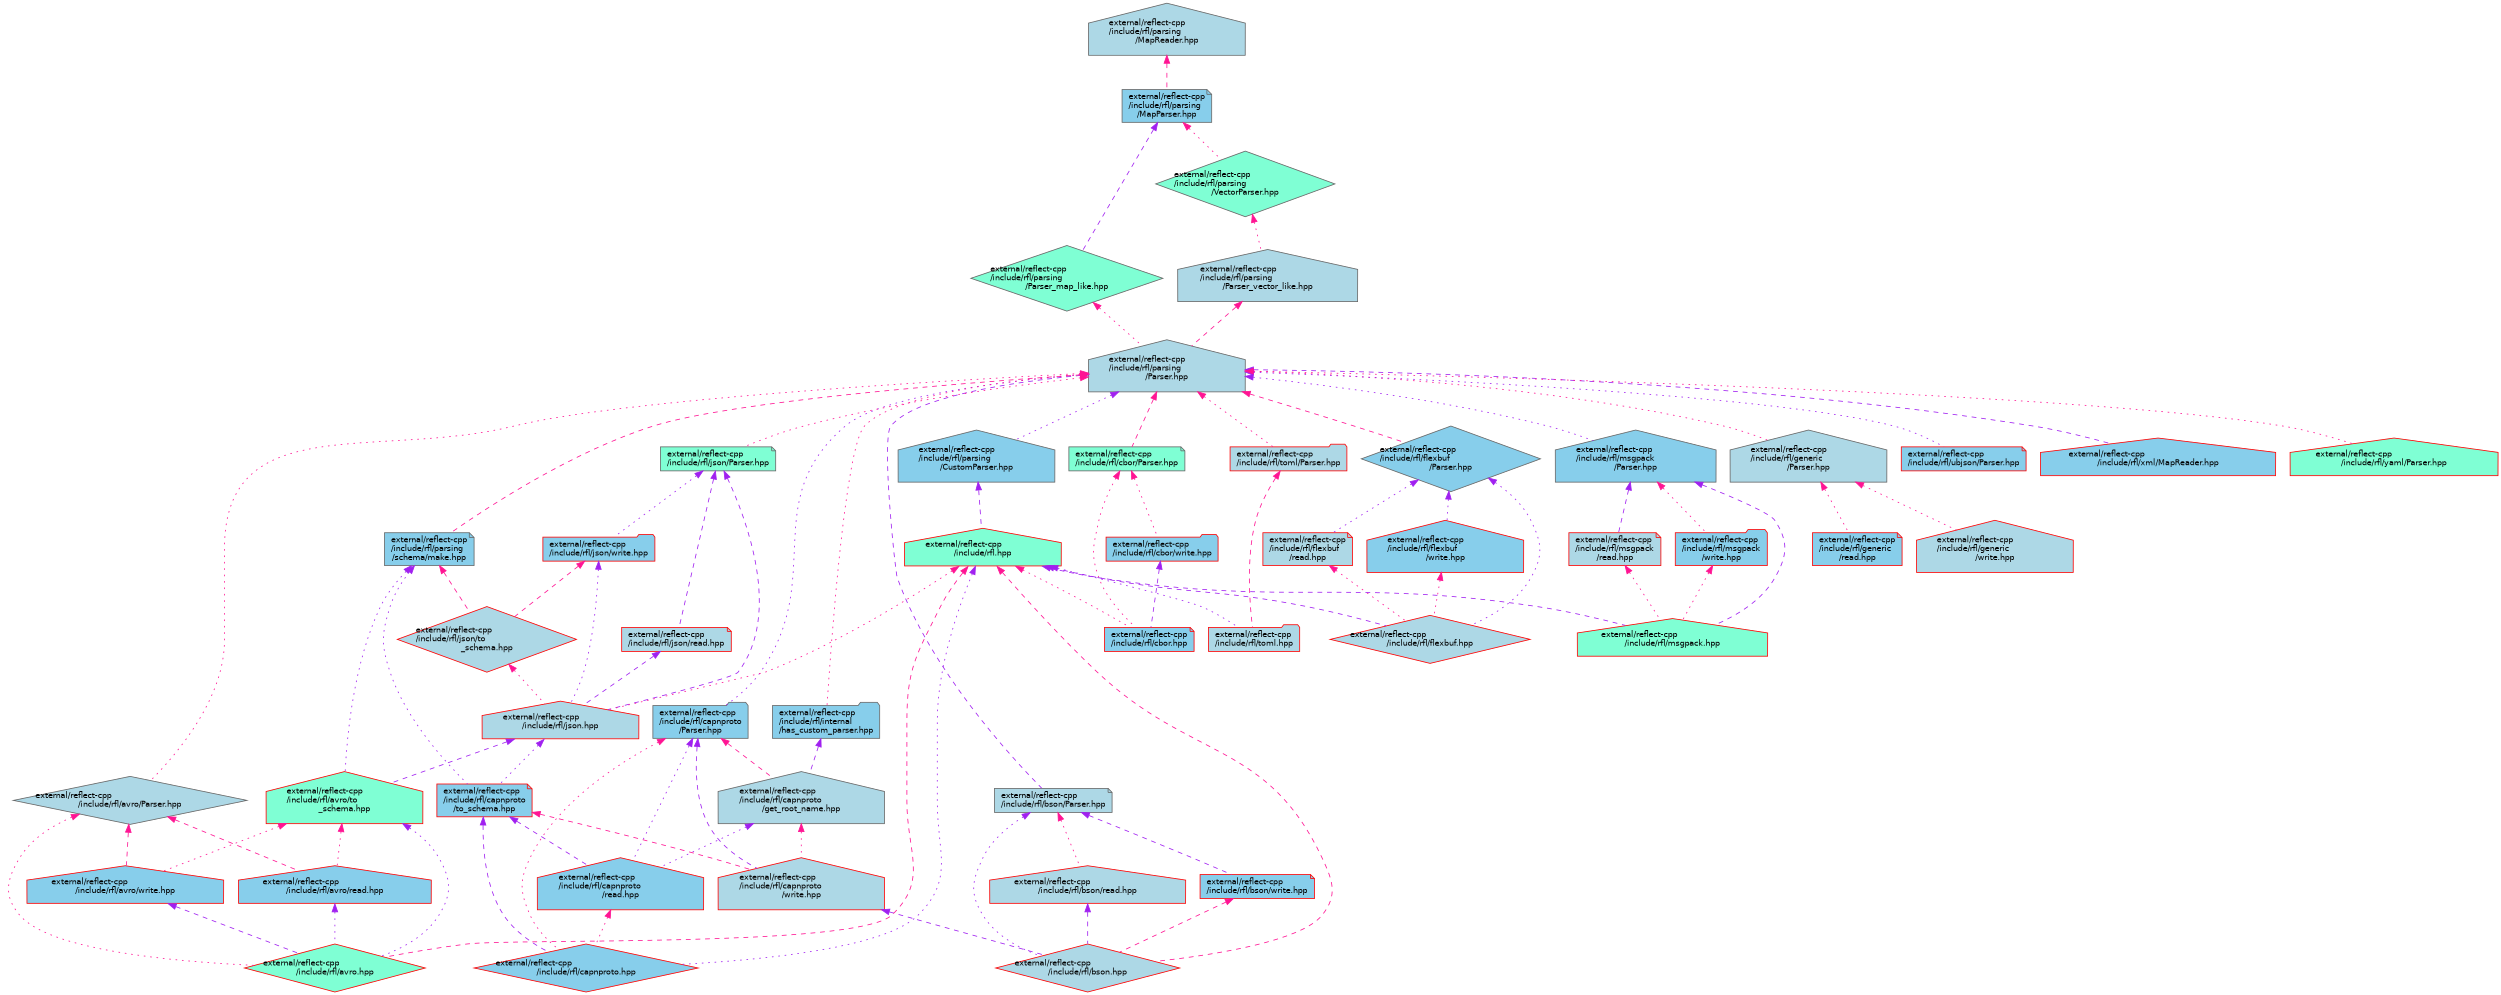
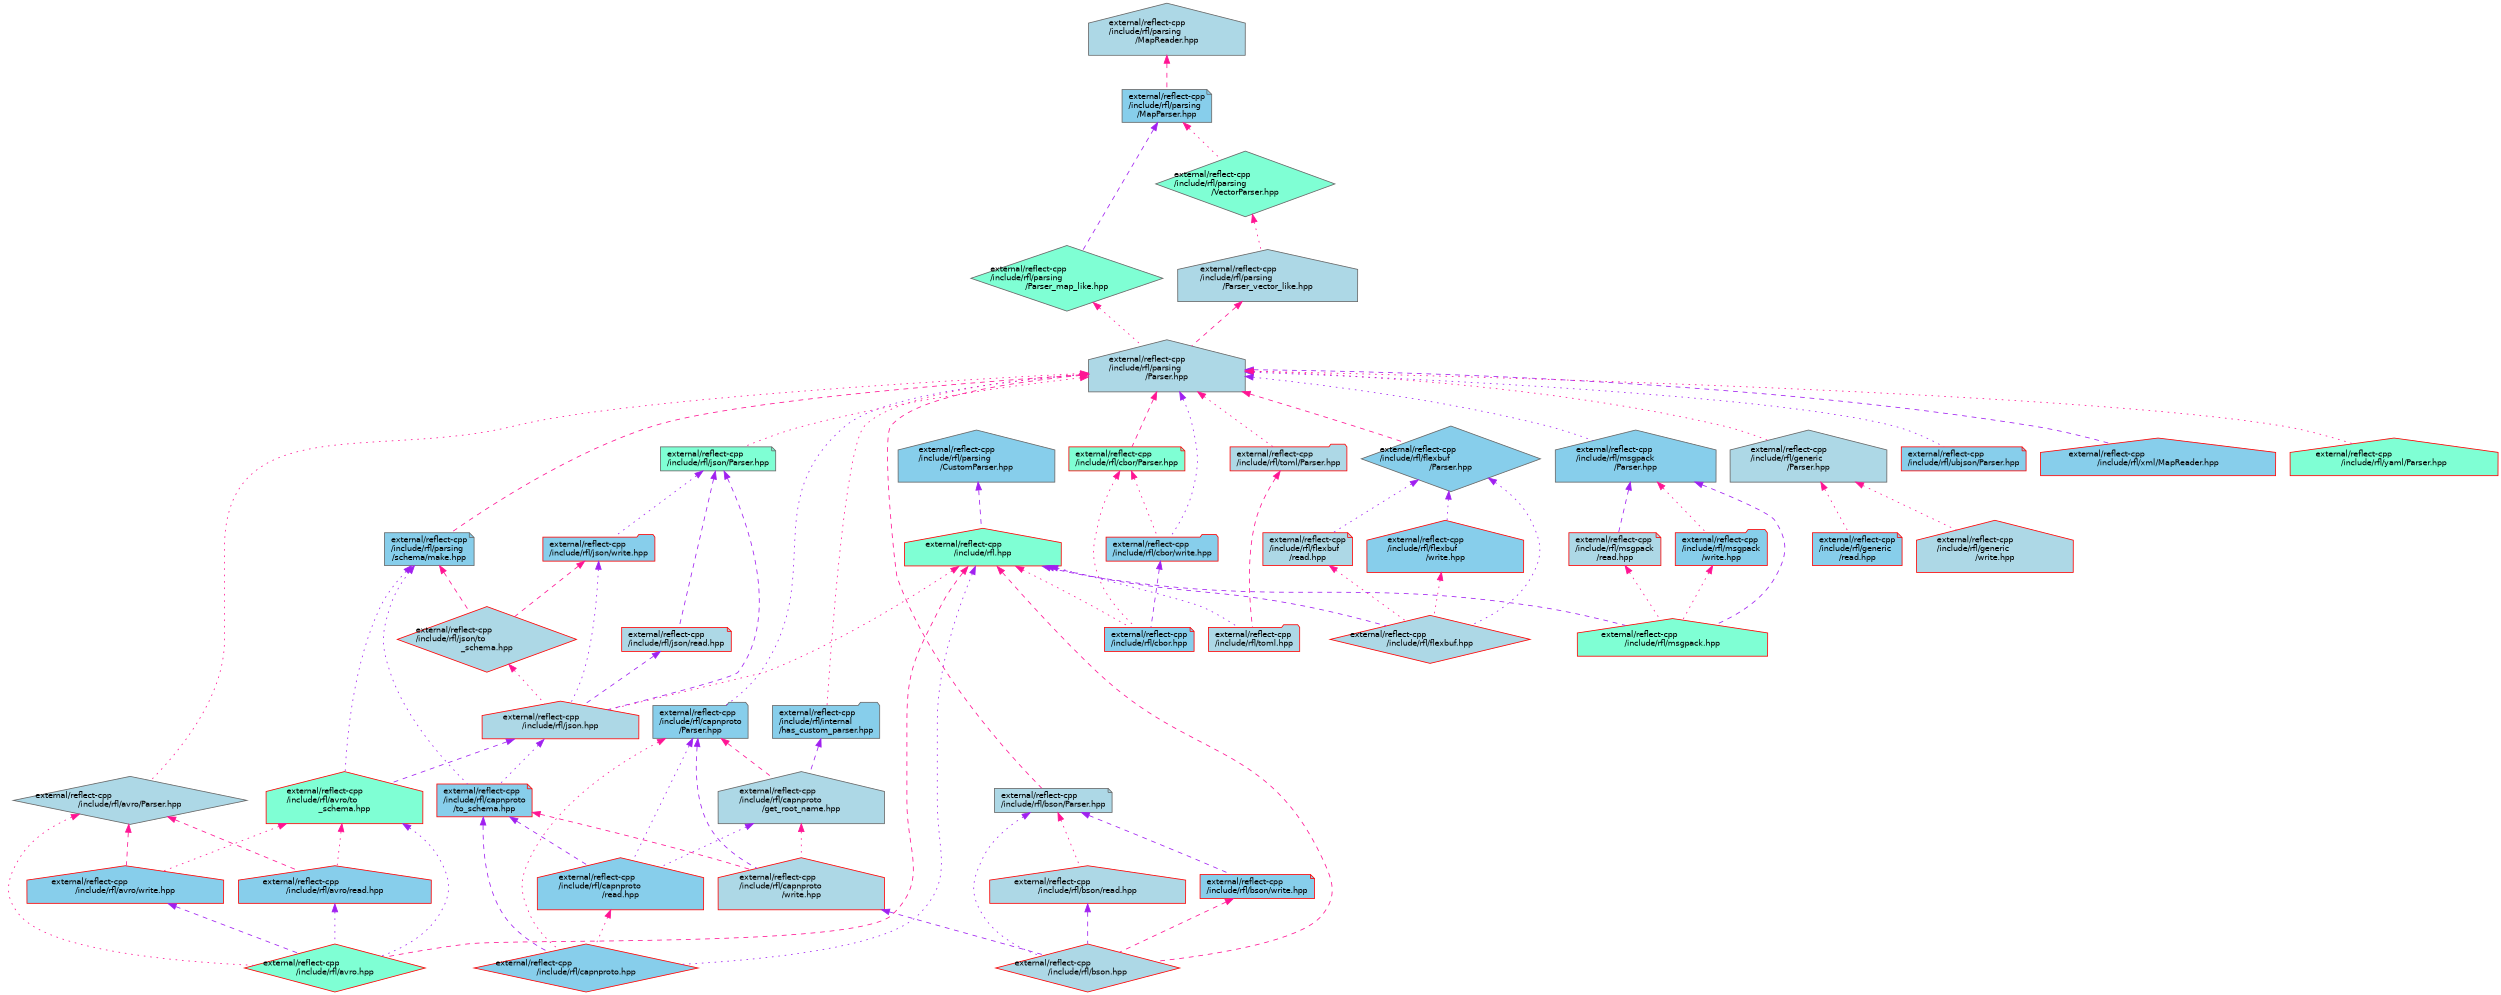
edge "external/reflect-cpp /include/rfl/parsing /CustomParser.hpp" -> "external/reflect-cpp /include/rfl/parsing /Parser.hpp": now "external/reflect-cpp /include/rfl/cbor/write.hpp" -> "external/reflect-cpp /include/rfl/parsing /Parser.hpp"
node "external/reflect-cpp /include/rfl/cbor/Parser.hpp": color grey40 -> red
edge "external/reflect-cpp /include/rfl/bson/Parser.hpp" -> "external/reflect-cpp /include/rfl/parsing /Parser.hpp": color purple -> deeppink
